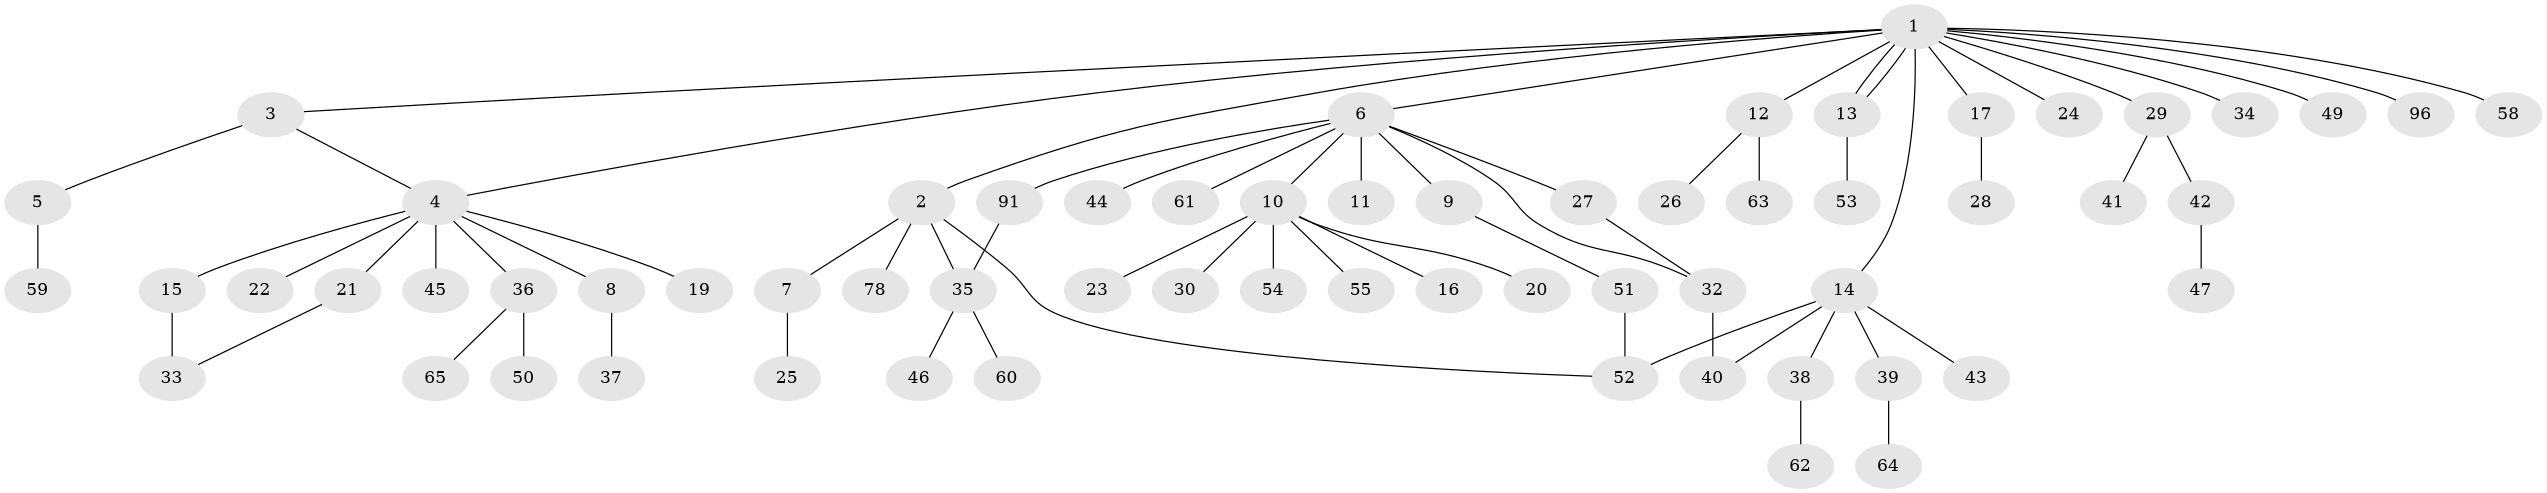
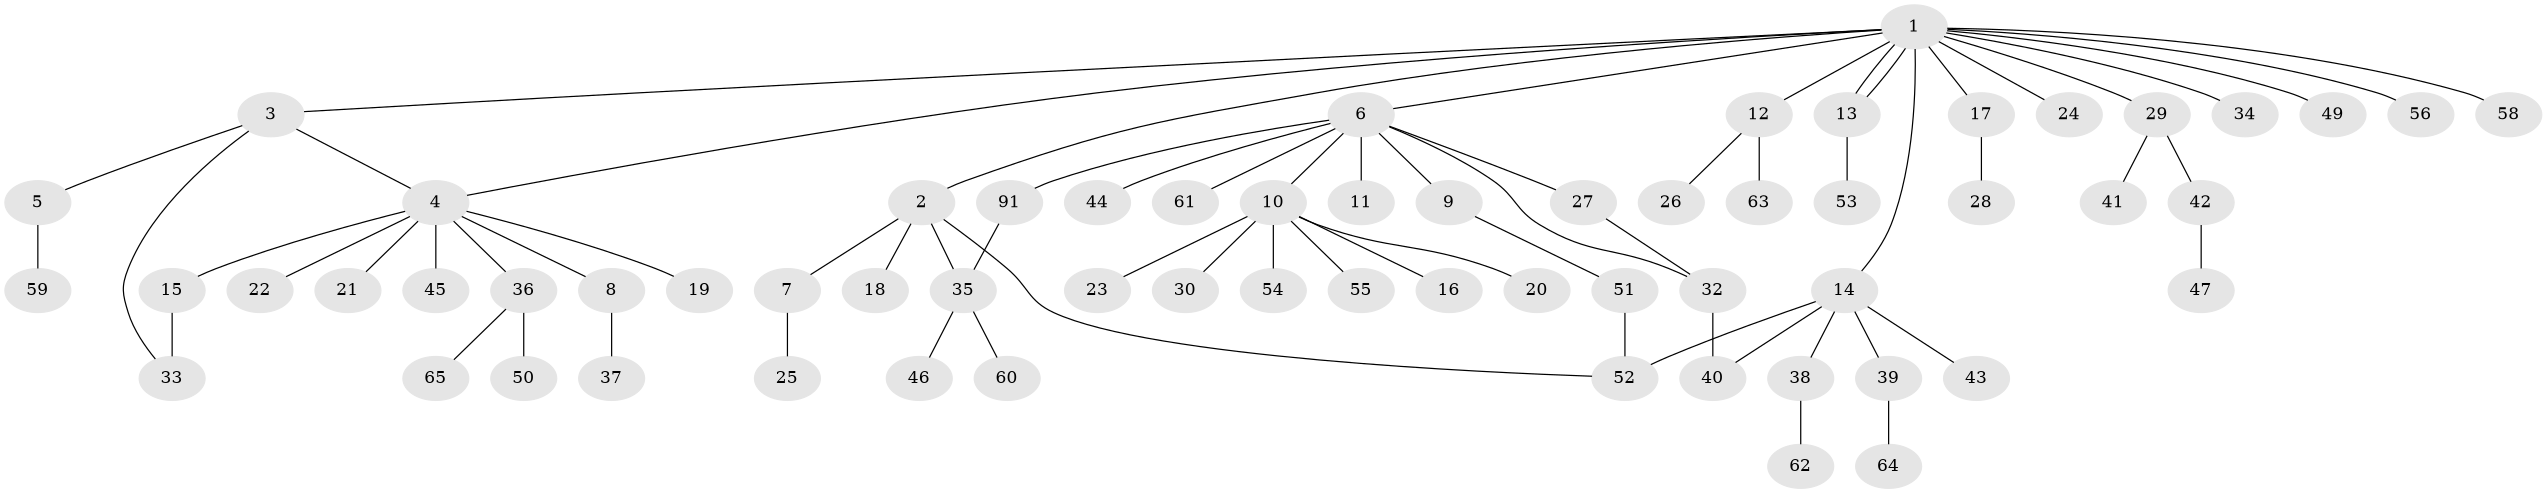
node "96": label "96" -> "56"
node "78": label "78" -> "18"
edge "21" -- "33": now "3" -- "33"
